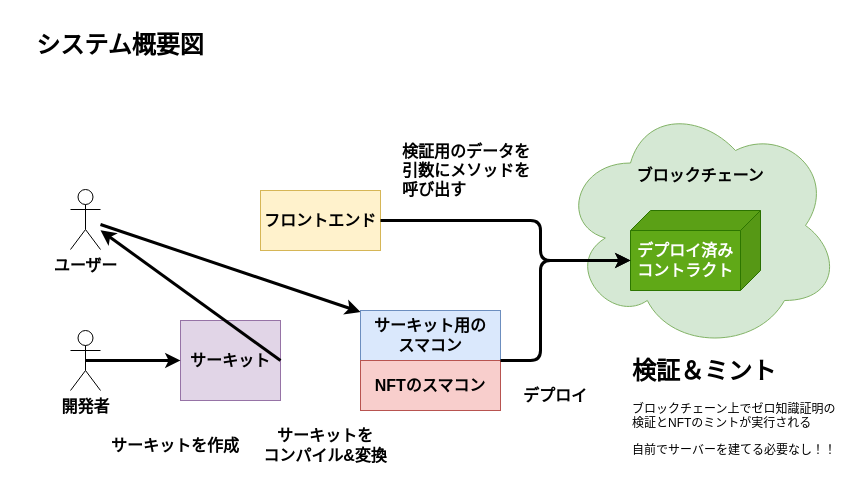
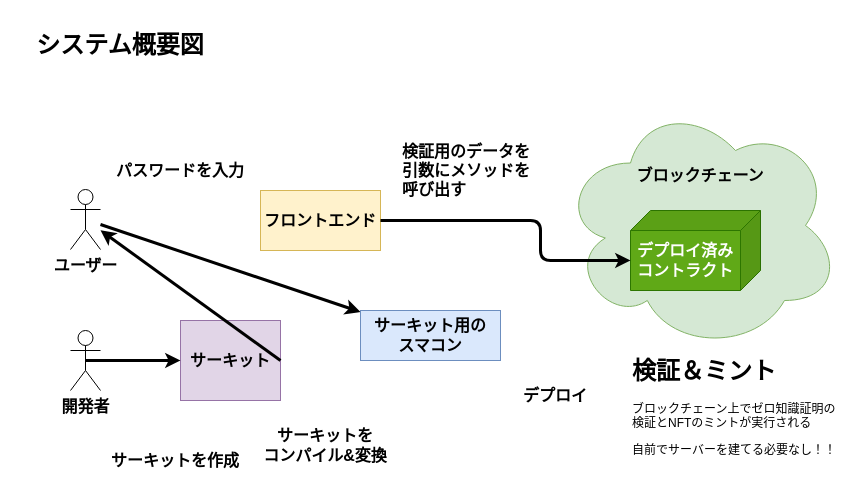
node "パスワードを入力": added
edge "NFTのスマコン" -> "デプロイ済み コントラクト": removed
node "NFTのスマコン": removed
node "サーキットを作成": moved (176, 446) -> (176, 461)
